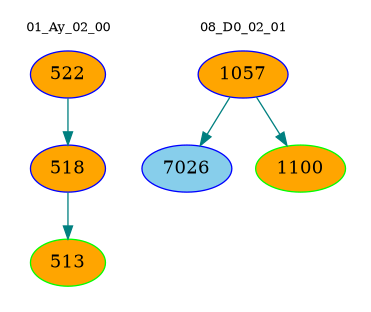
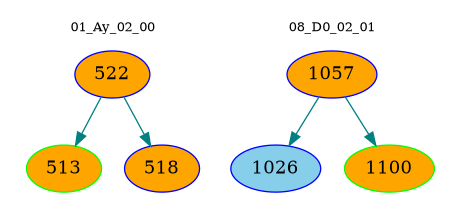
node "7026": label "7026" -> "1026"
edge "518" -> "513": now "522" -> "513"
